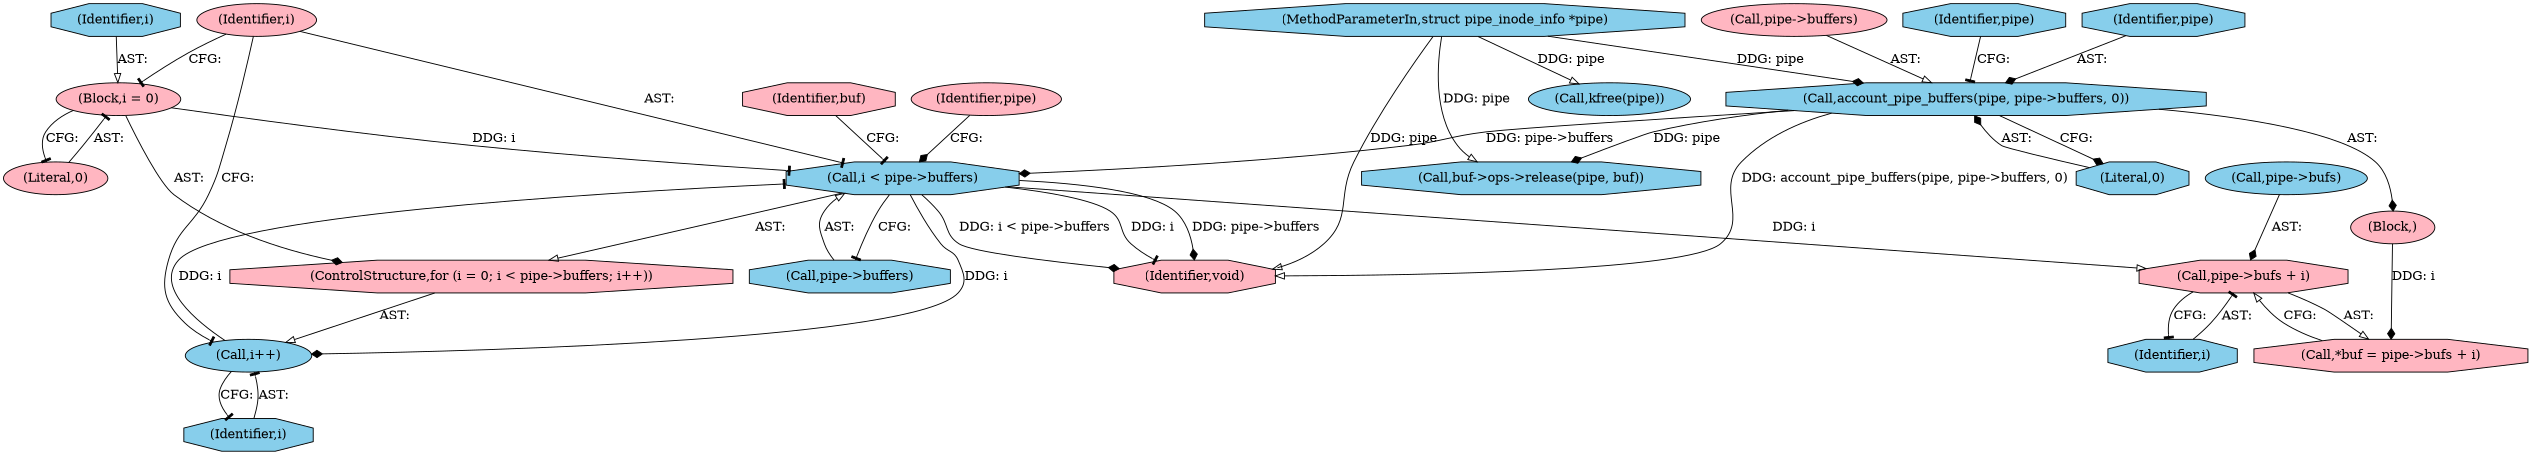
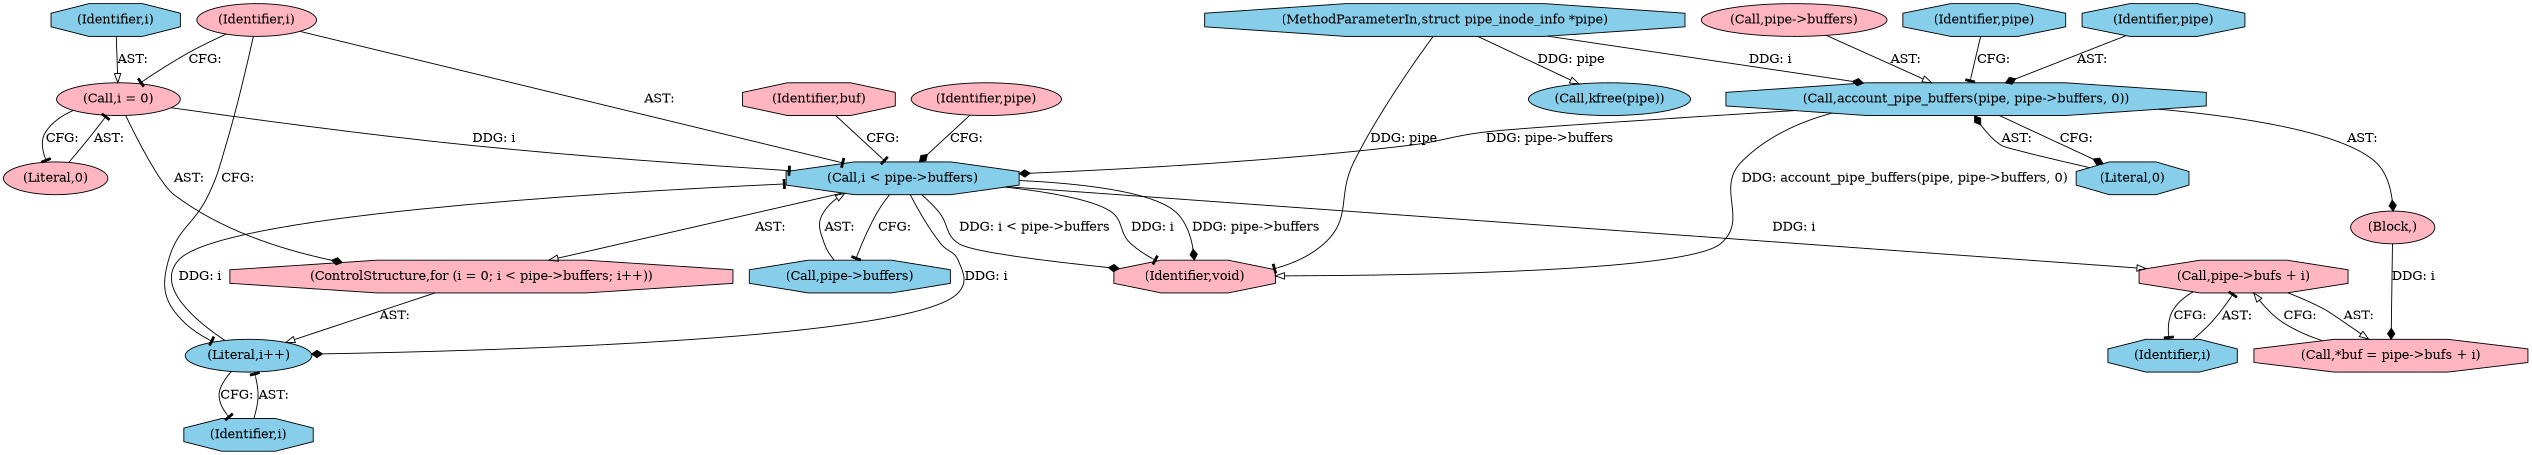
edge "(MethodParameterIn,struct pipe_inode_info *pipe)" -> "(Call,account_pipe_buffers(pipe, pipe->buffers, 0))": label "DDG: pipe" -> "DDG: i"
node "(Block,i = 0)": label "(Block,i = 0)" -> "(Call,i = 0)"
edge "(MethodParameterIn,struct pipe_inode_info *pipe)" -> "(Identifier,void)": arrowhead onormal -> tee
node "(Call,buf->ops->release(pipe, buf))": removed
node "(Call,pipe->bufs)": removed
node "(Call,i++)": label "(Call,i++)" -> "(Literal,i++)"
